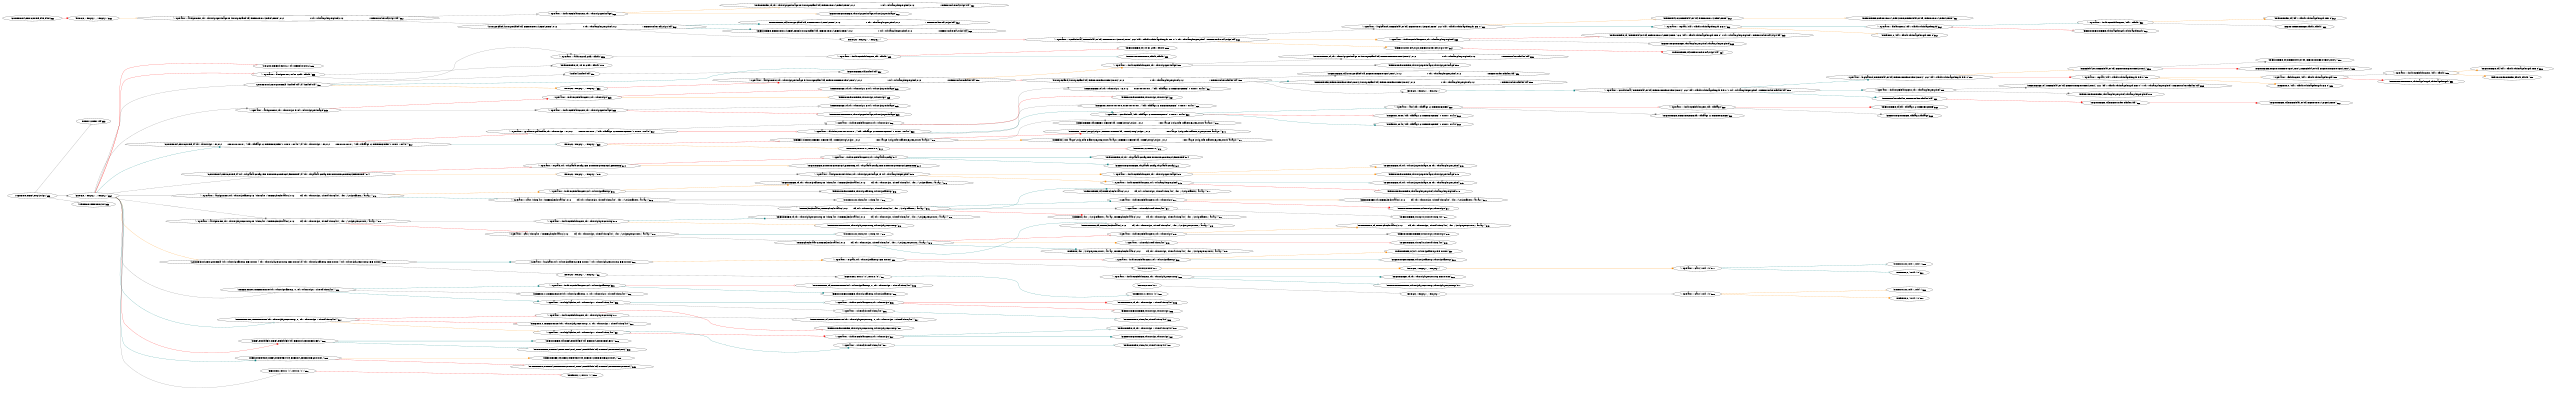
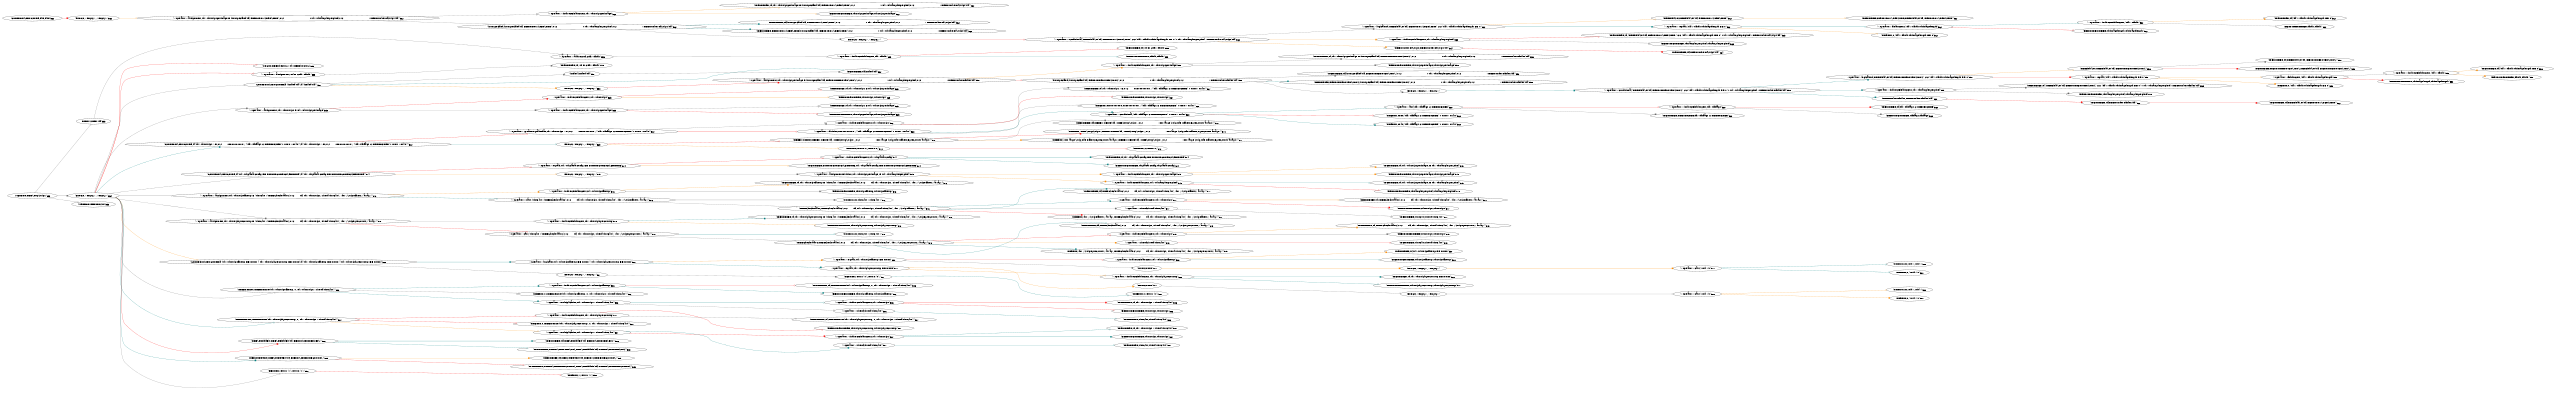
edge "(<operator>.assignment,*td = &tif->tif_dir)" -> "(<operator>.addressOf,&tif->tif_dir)": now "(PARAM,TIFF *tif)" -> "(<operator>.addressOf,&tif->tif_dir)"
node "(<operator>.equals,td->td_stripbytecount_p == NULL)": added
